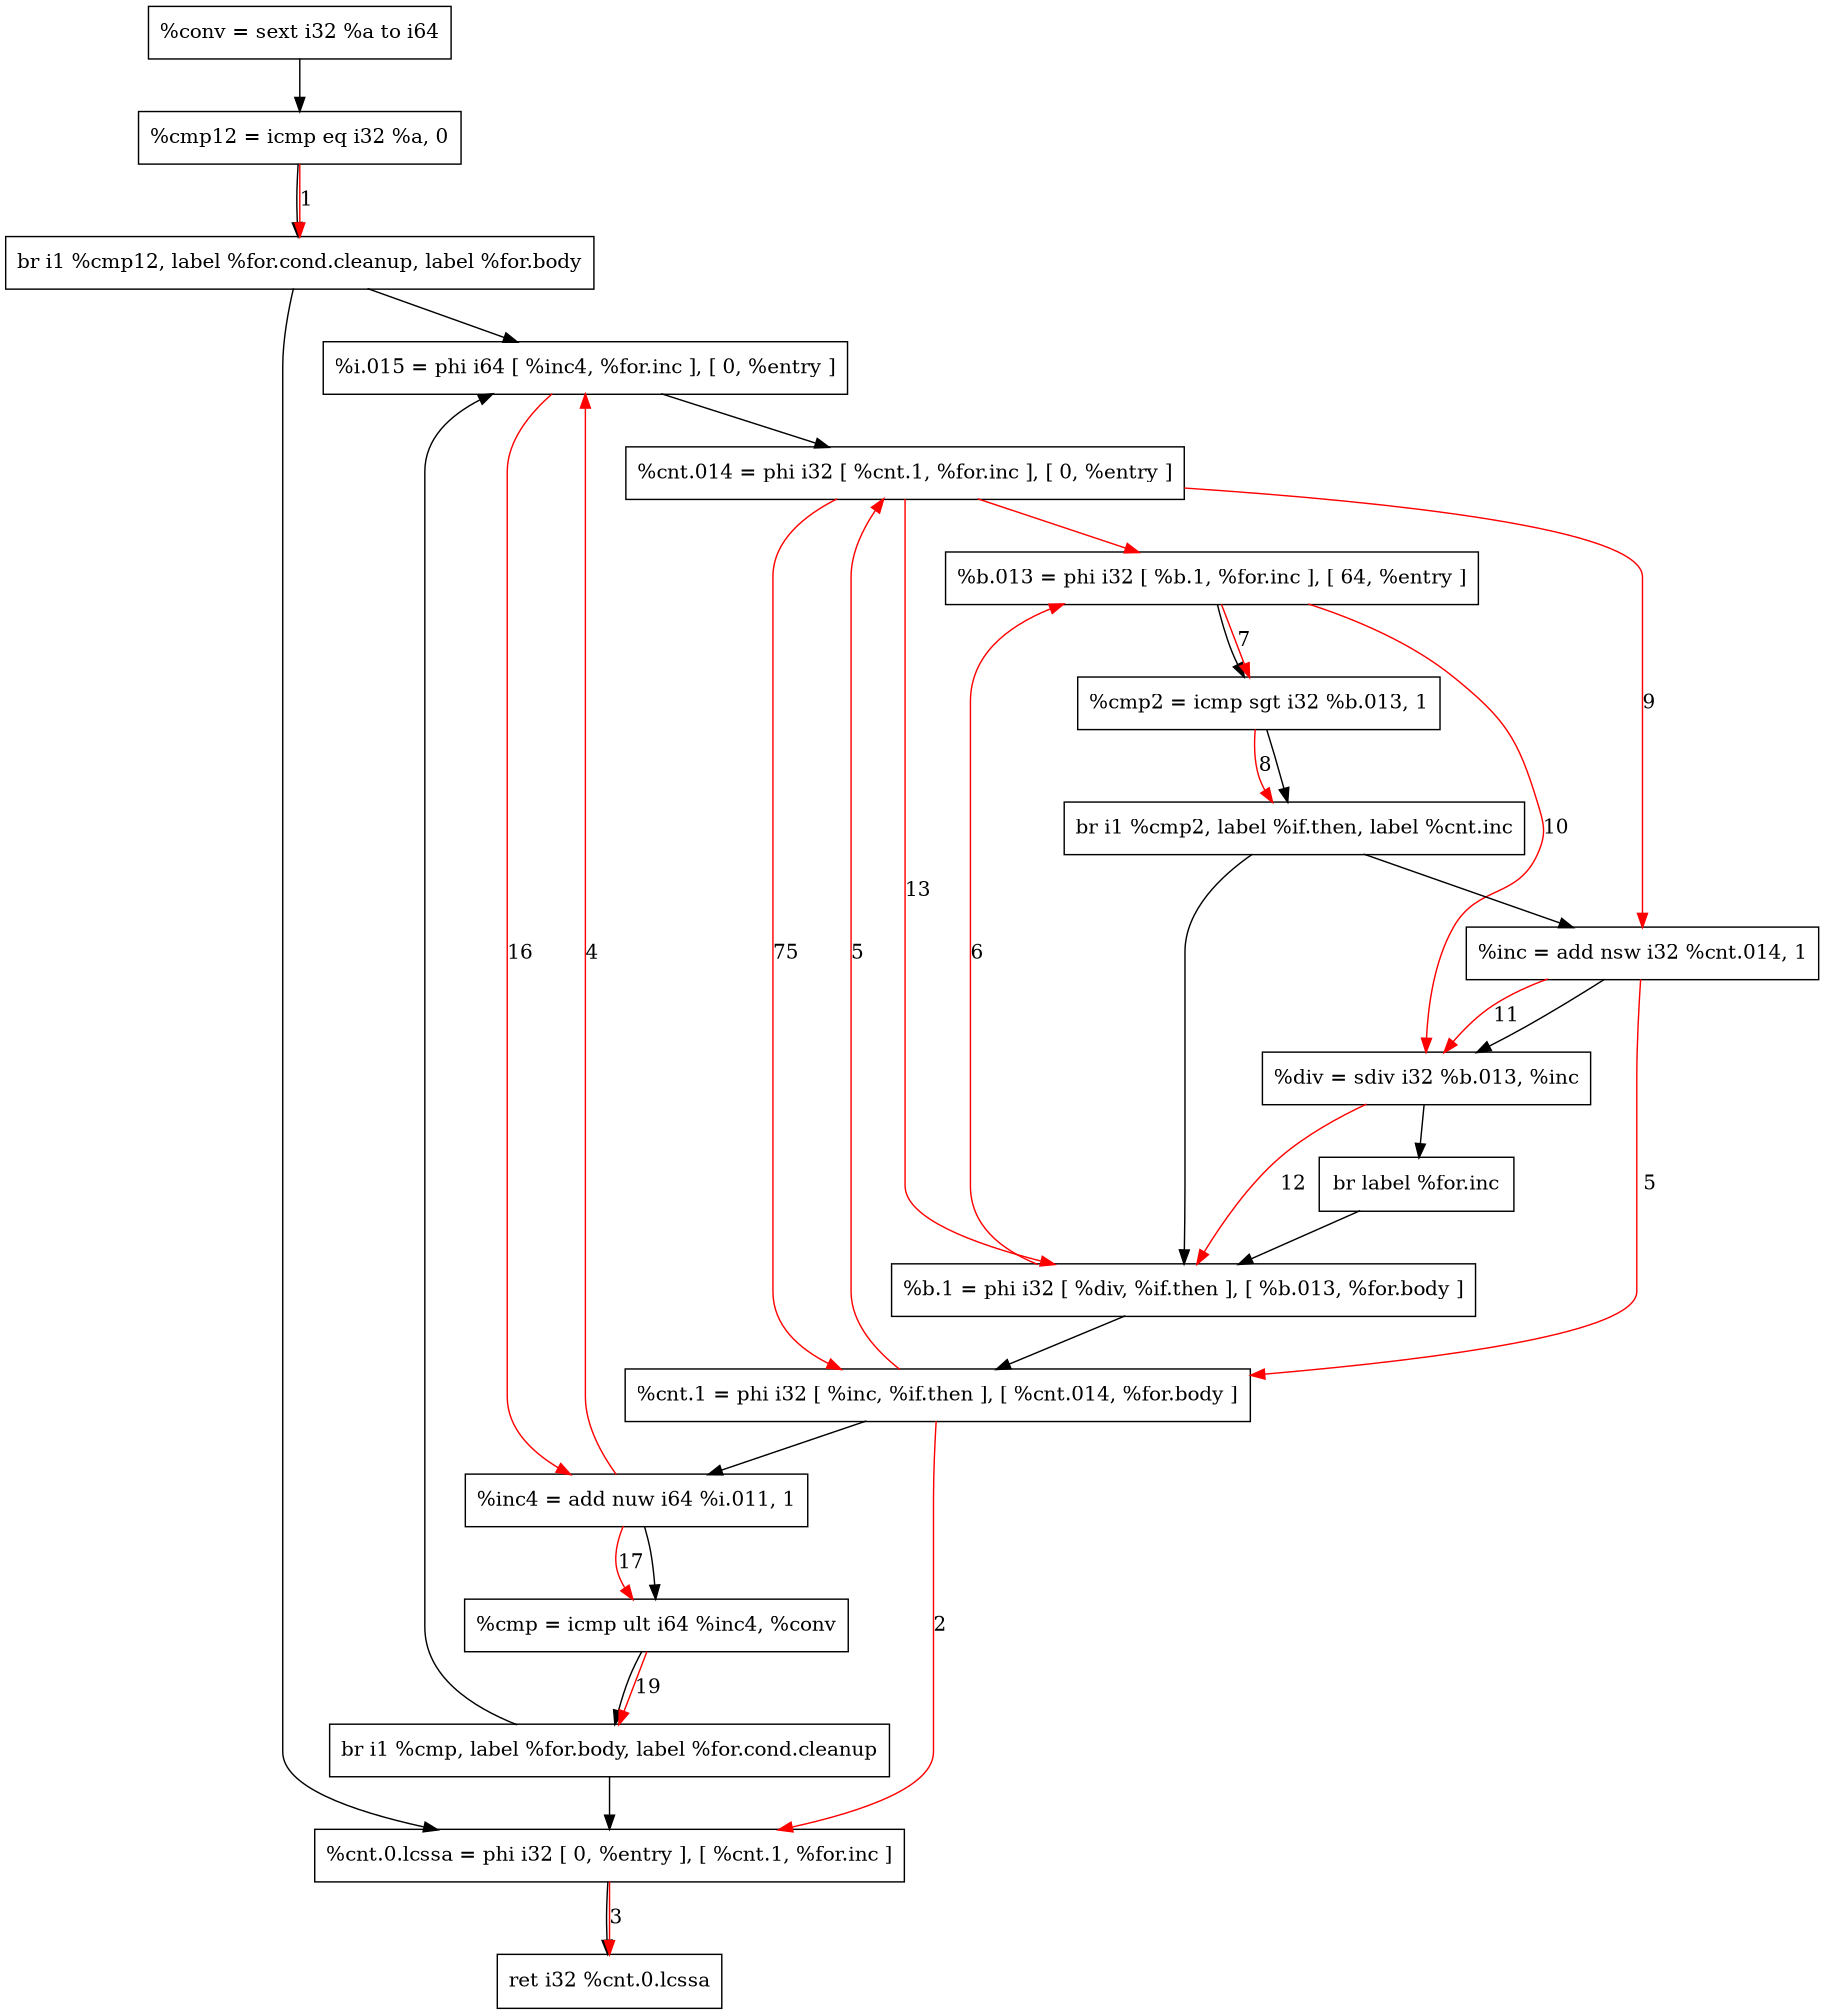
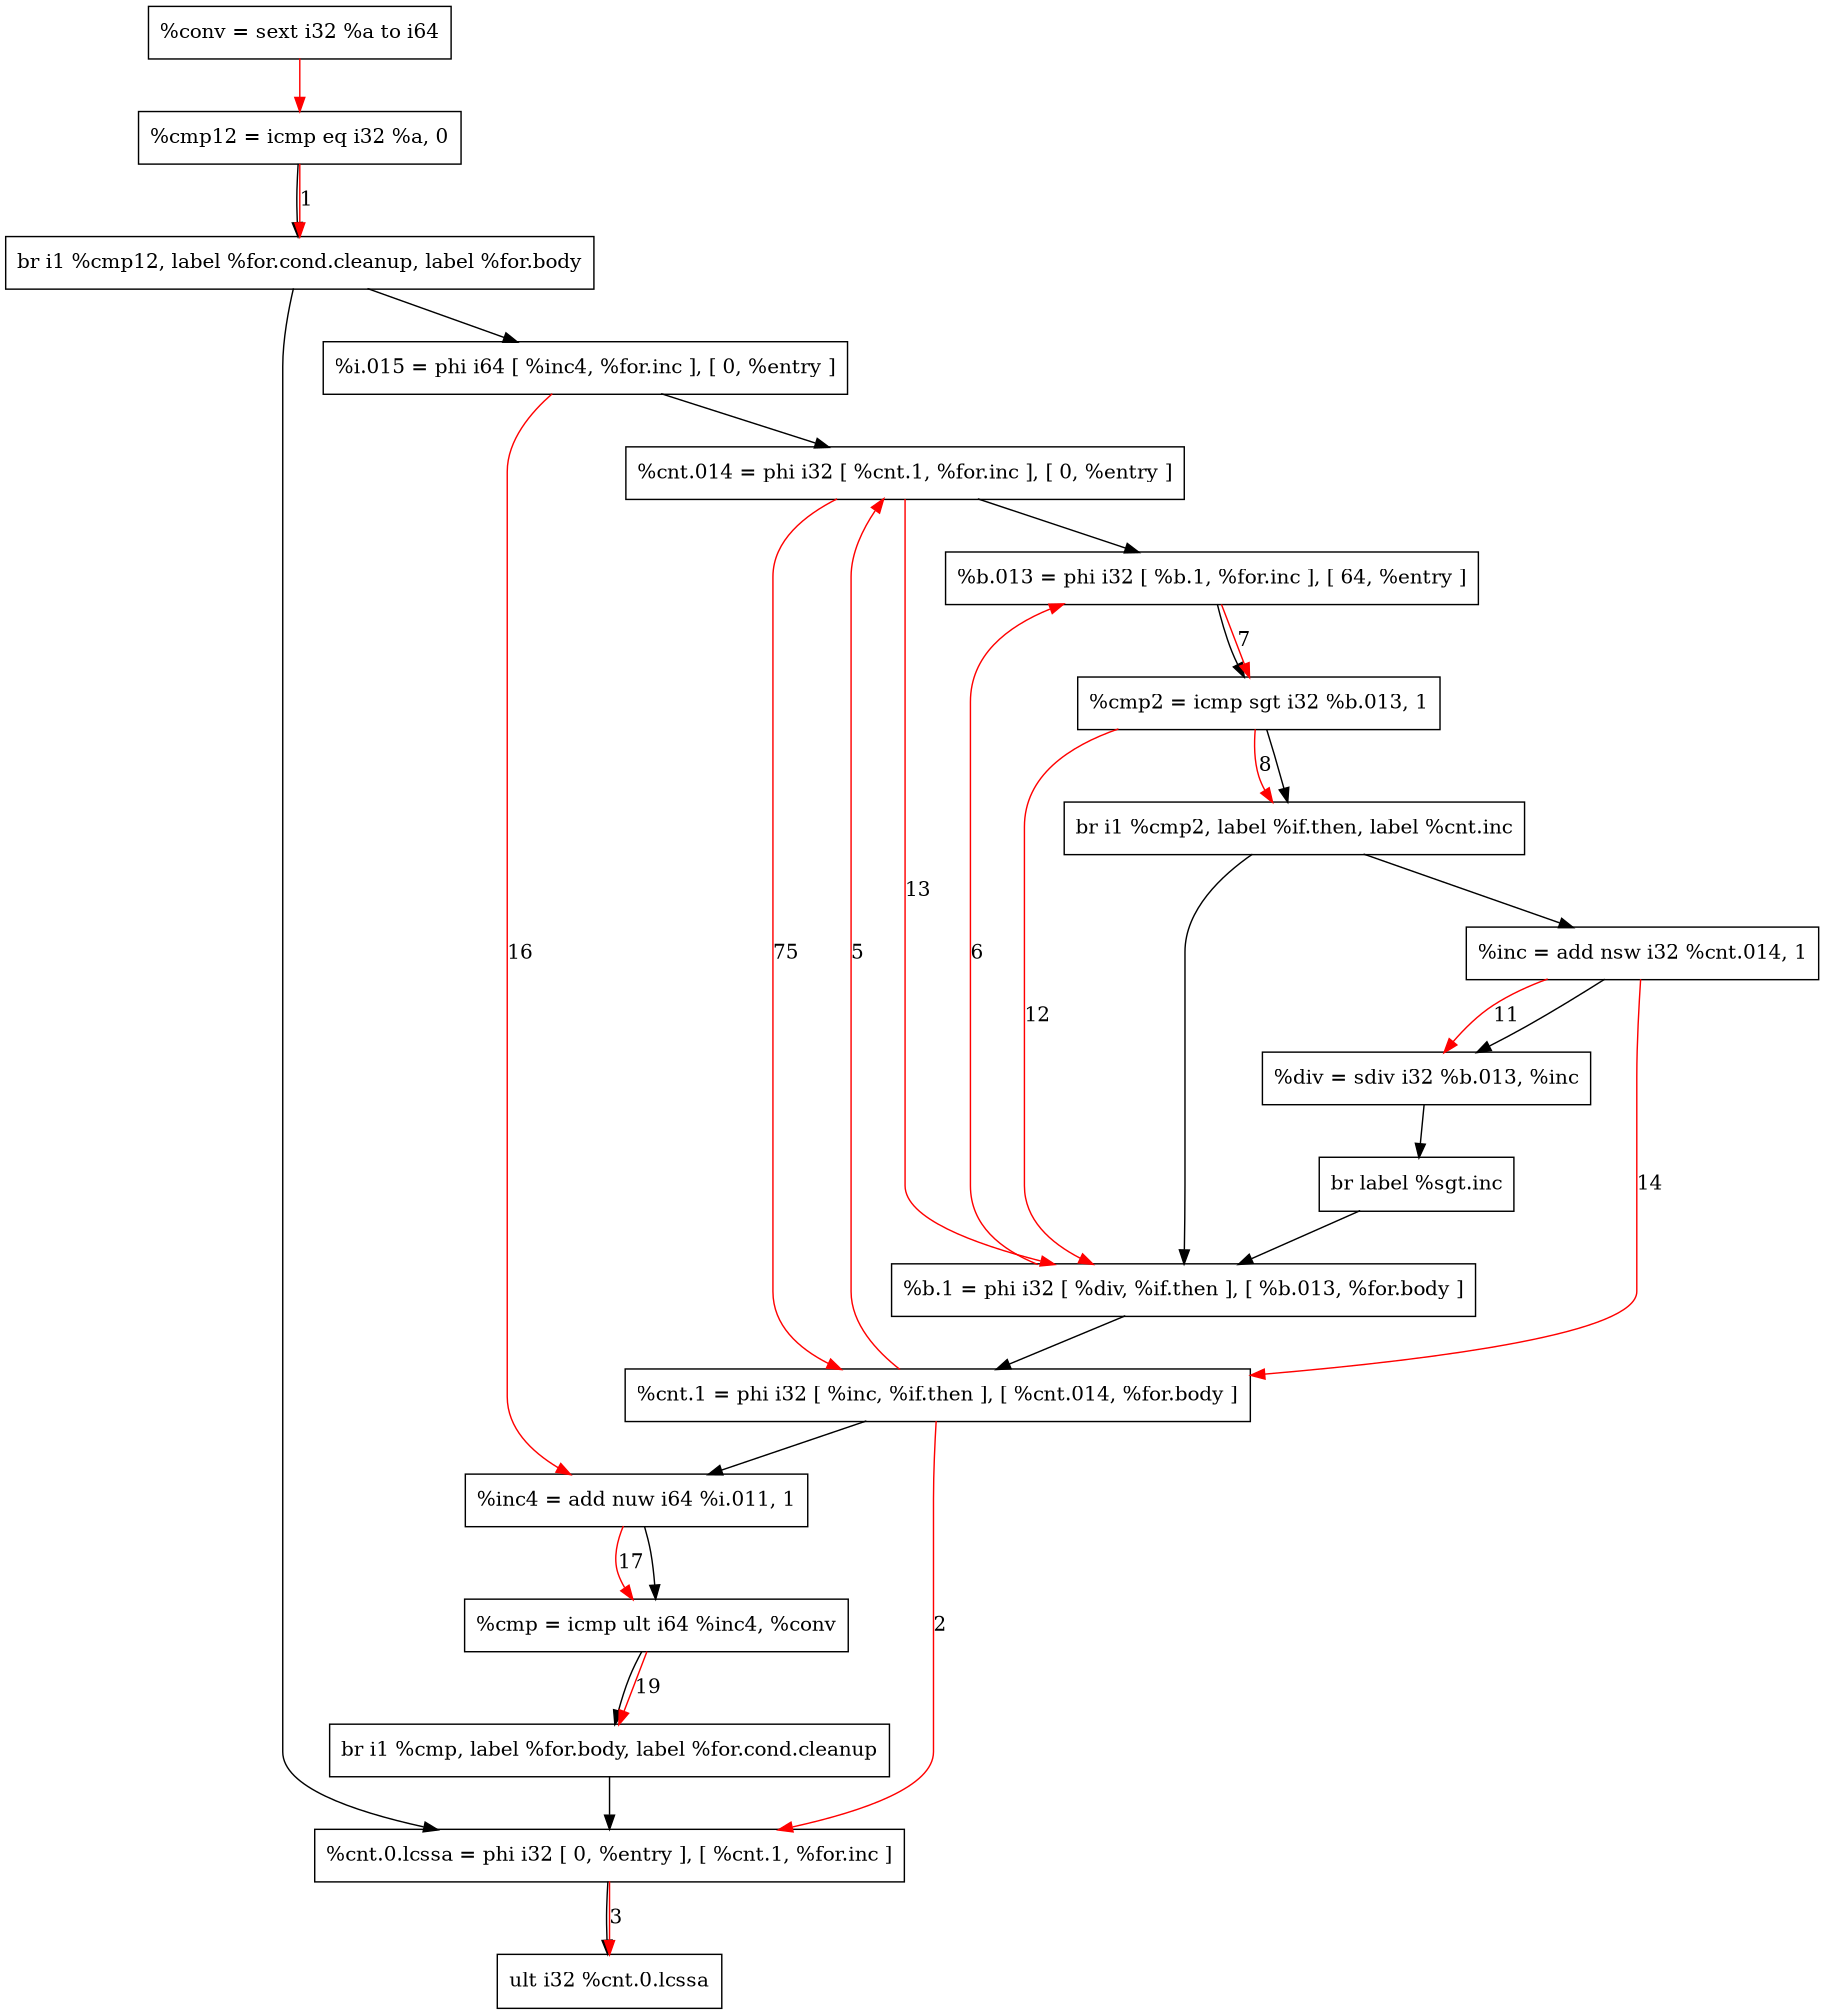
edge "%conv = sext i32 %a to i64" -> "%cmp12 = icmp eq i32 %a, 0": color black -> red
edge "%cnt.014 = phi i32 [ %cnt.1, %for.inc ], [ 0, %entry ]" -> "%b.013 = phi i32 [ %b.1, %for.inc ], [ 64, %entry ]": color red -> black
edge "%cnt.014 = phi i32 [ %cnt.1, %for.inc ], [ 0, %entry ]" -> "%inc = add nsw i32 %cnt.014, 1": removed, label "9"
edge "%b.013 = phi i32 [ %b.1, %for.inc ], [ 64, %entry ]" -> "%div = sdiv i32 %b.013, %inc": removed, label "10"
edge "%inc4 = add nuw i64 %i.011, 1" -> "%i.015 = phi i64 [ %inc4, %for.inc ], [ 0, %entry ]": removed, label "4"
edge "br i1 %cmp, label %for.body, label %for.cond.cleanup" -> "%i.015 = phi i64 [ %inc4, %for.inc ], [ 0, %entry ]": removed
edge "%div = sdiv i32 %b.013, %inc" -> "%b.1 = phi i32 [ %div, %if.then ], [ %b.013, %for.body ]": now "%cmp2 = icmp sgt i32 %b.013, 1" -> "%b.1 = phi i32 [ %div, %if.then ], [ %b.013, %for.body ]"
node "br label %for.inc": label "br label %for.inc" -> "br label %sgt.inc"
edge "%inc = add nsw i32 %cnt.014, 1" -> "%cnt.1 = phi i32 [ %inc, %if.then ], [ %cnt.014, %for.body ]": label "5" -> "14"
node "ret i32 %cnt.0.lcssa": label "ret i32 %cnt.0.lcssa" -> "ult i32 %cnt.0.lcssa"
